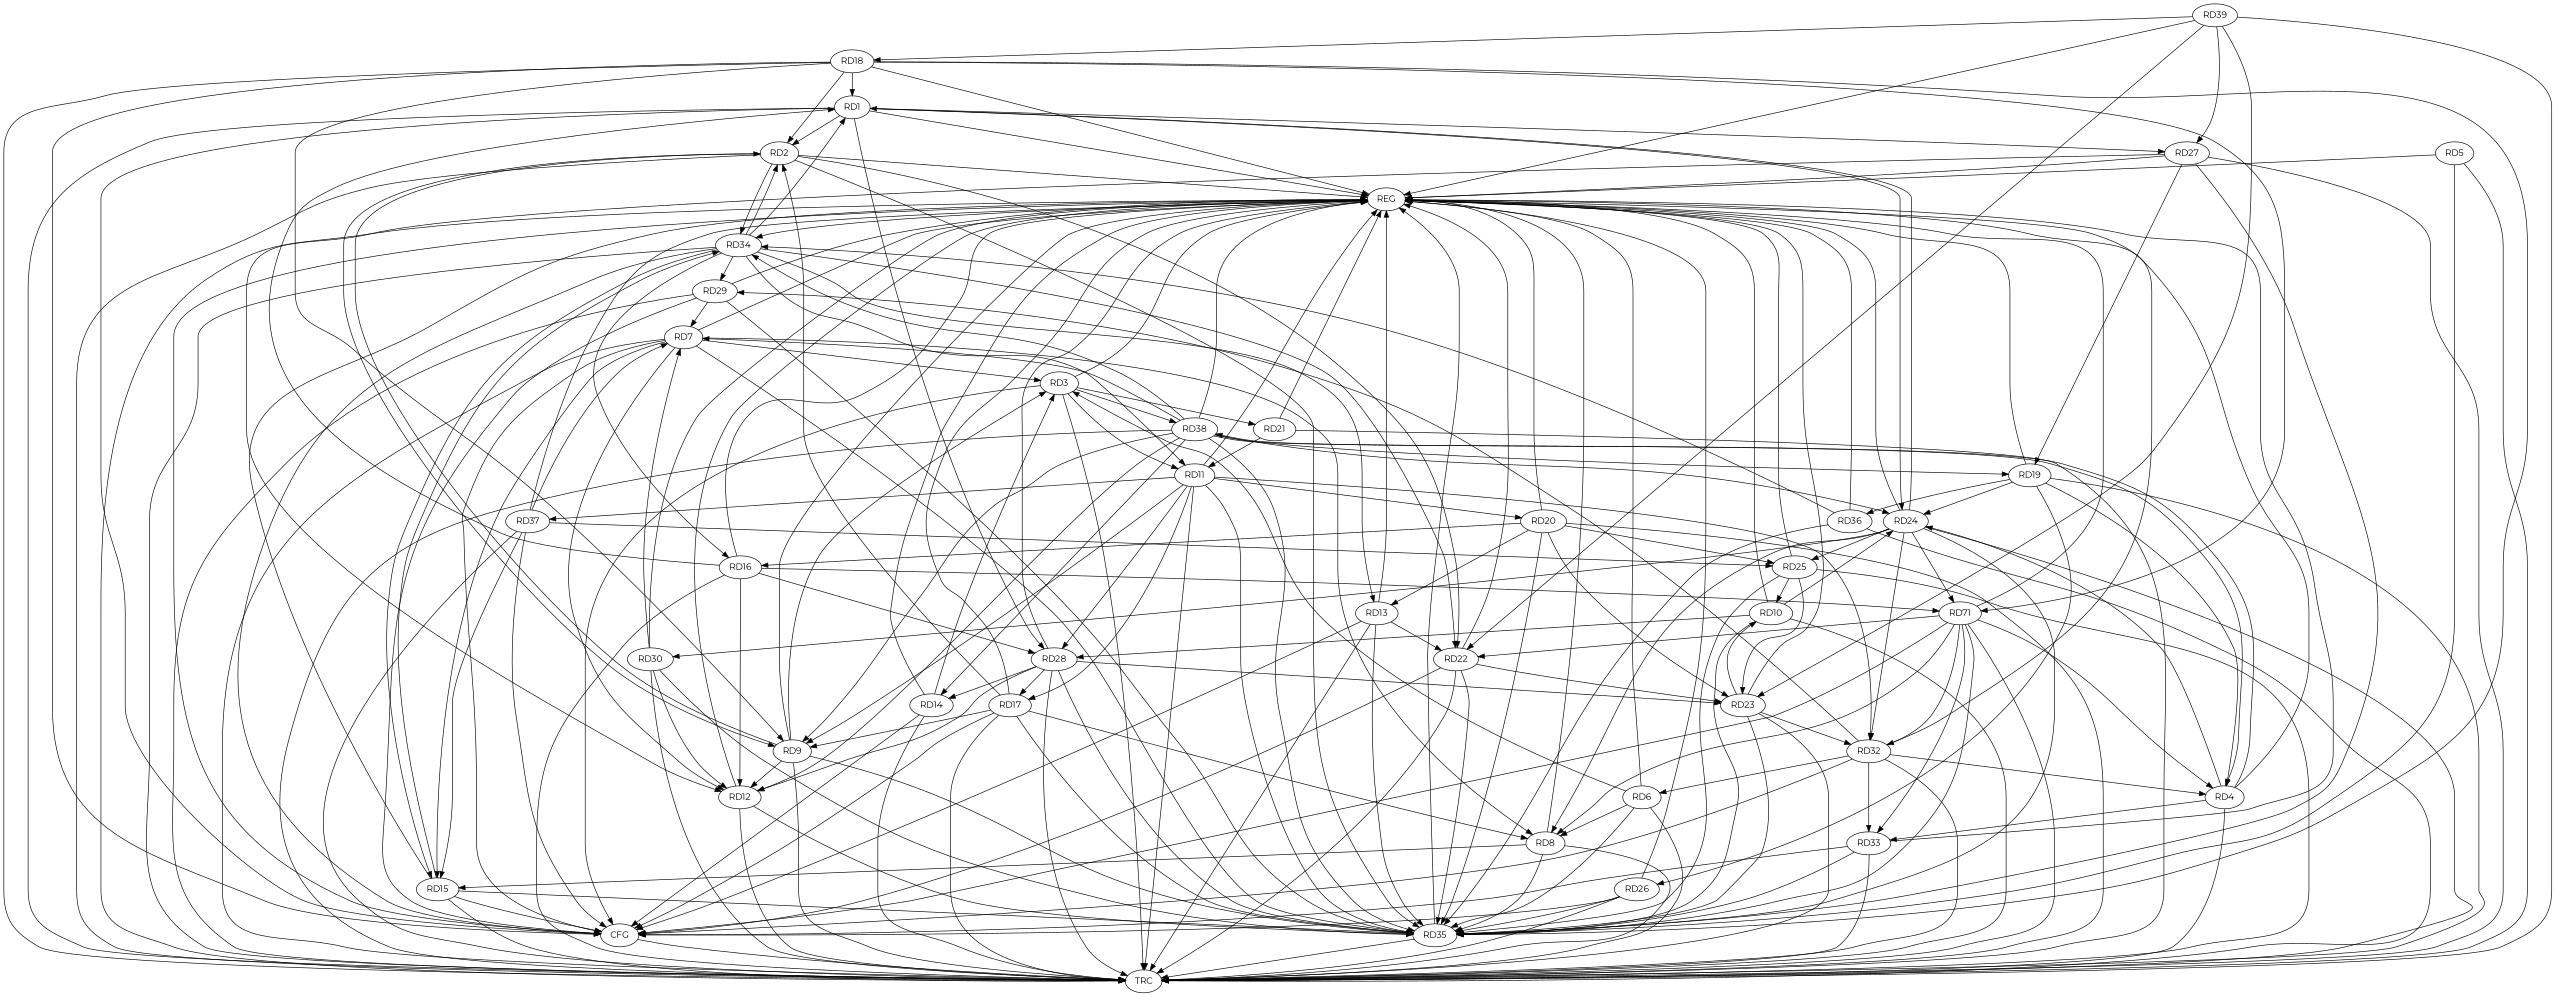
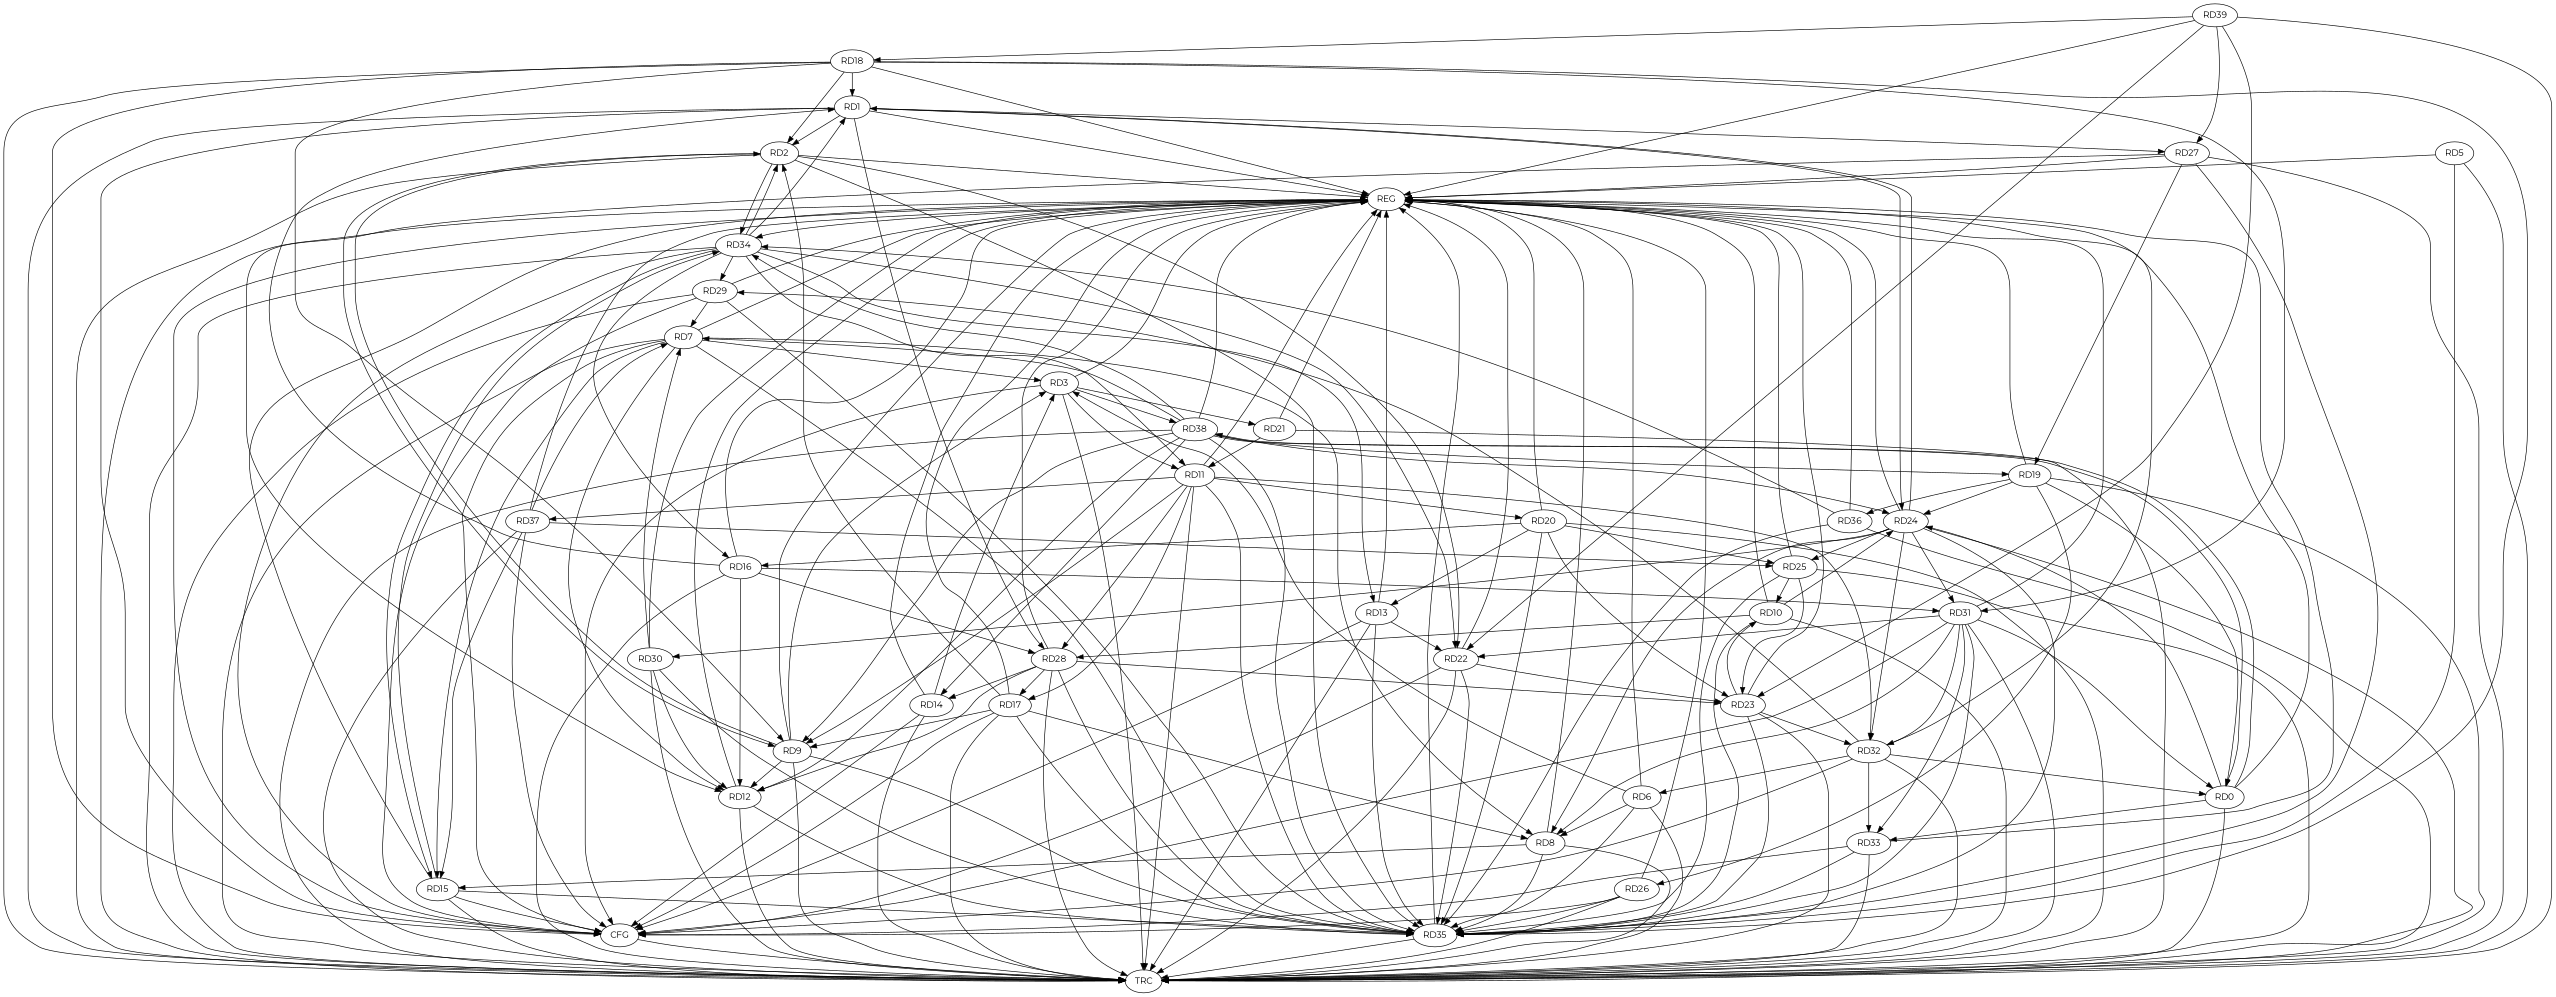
node "RD71": label "RD71" -> "RD31"
node "RD4": label "RD4" -> "RD0"
